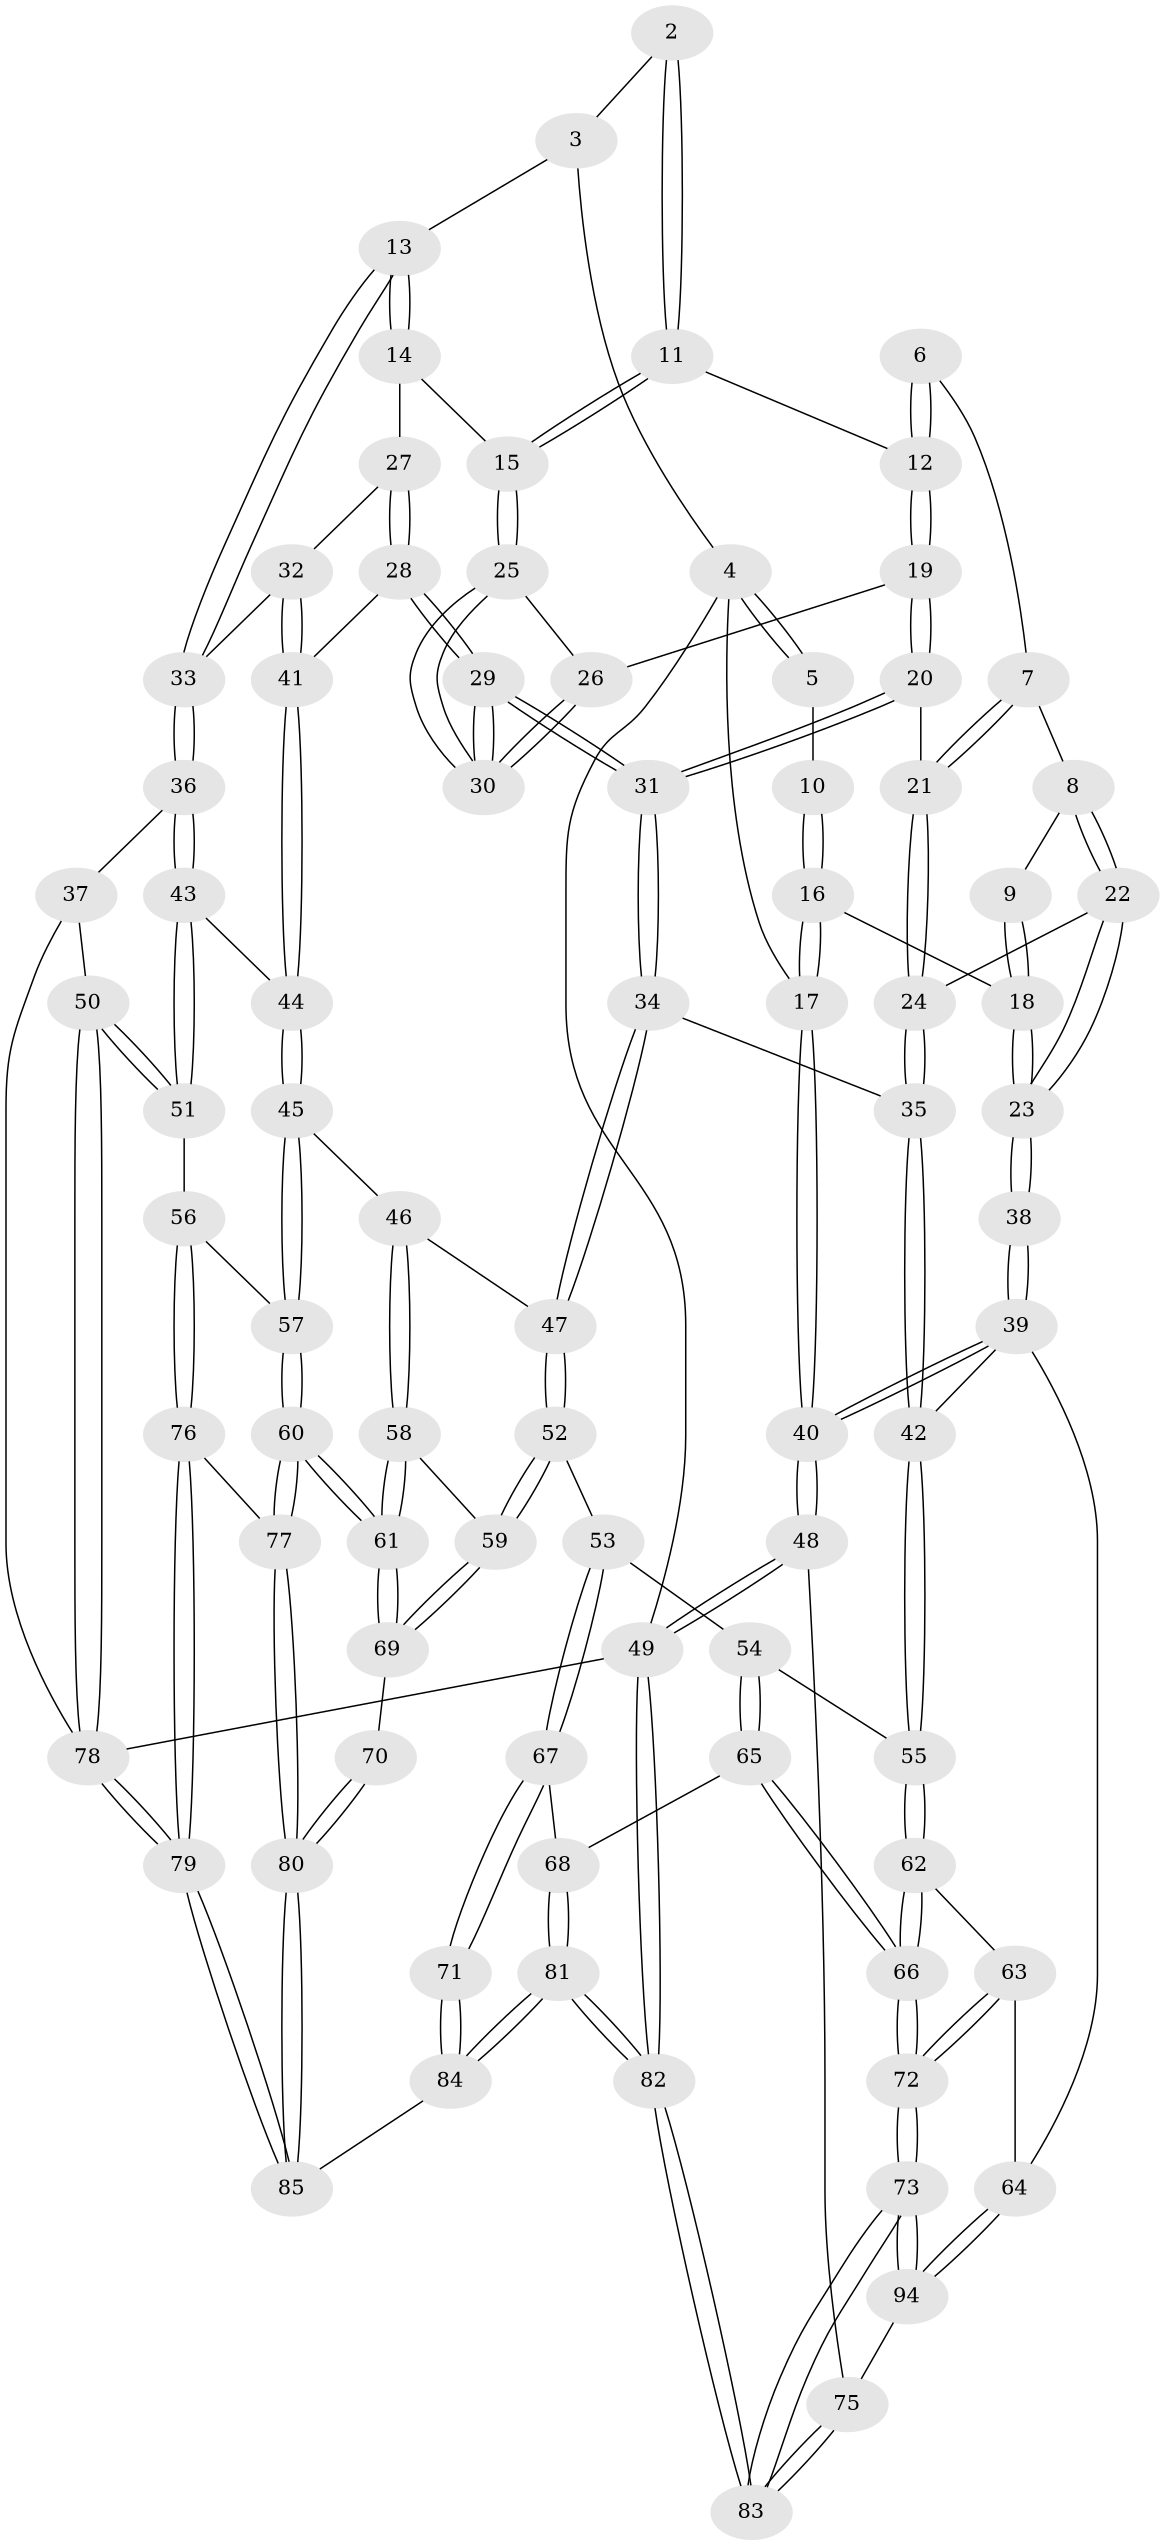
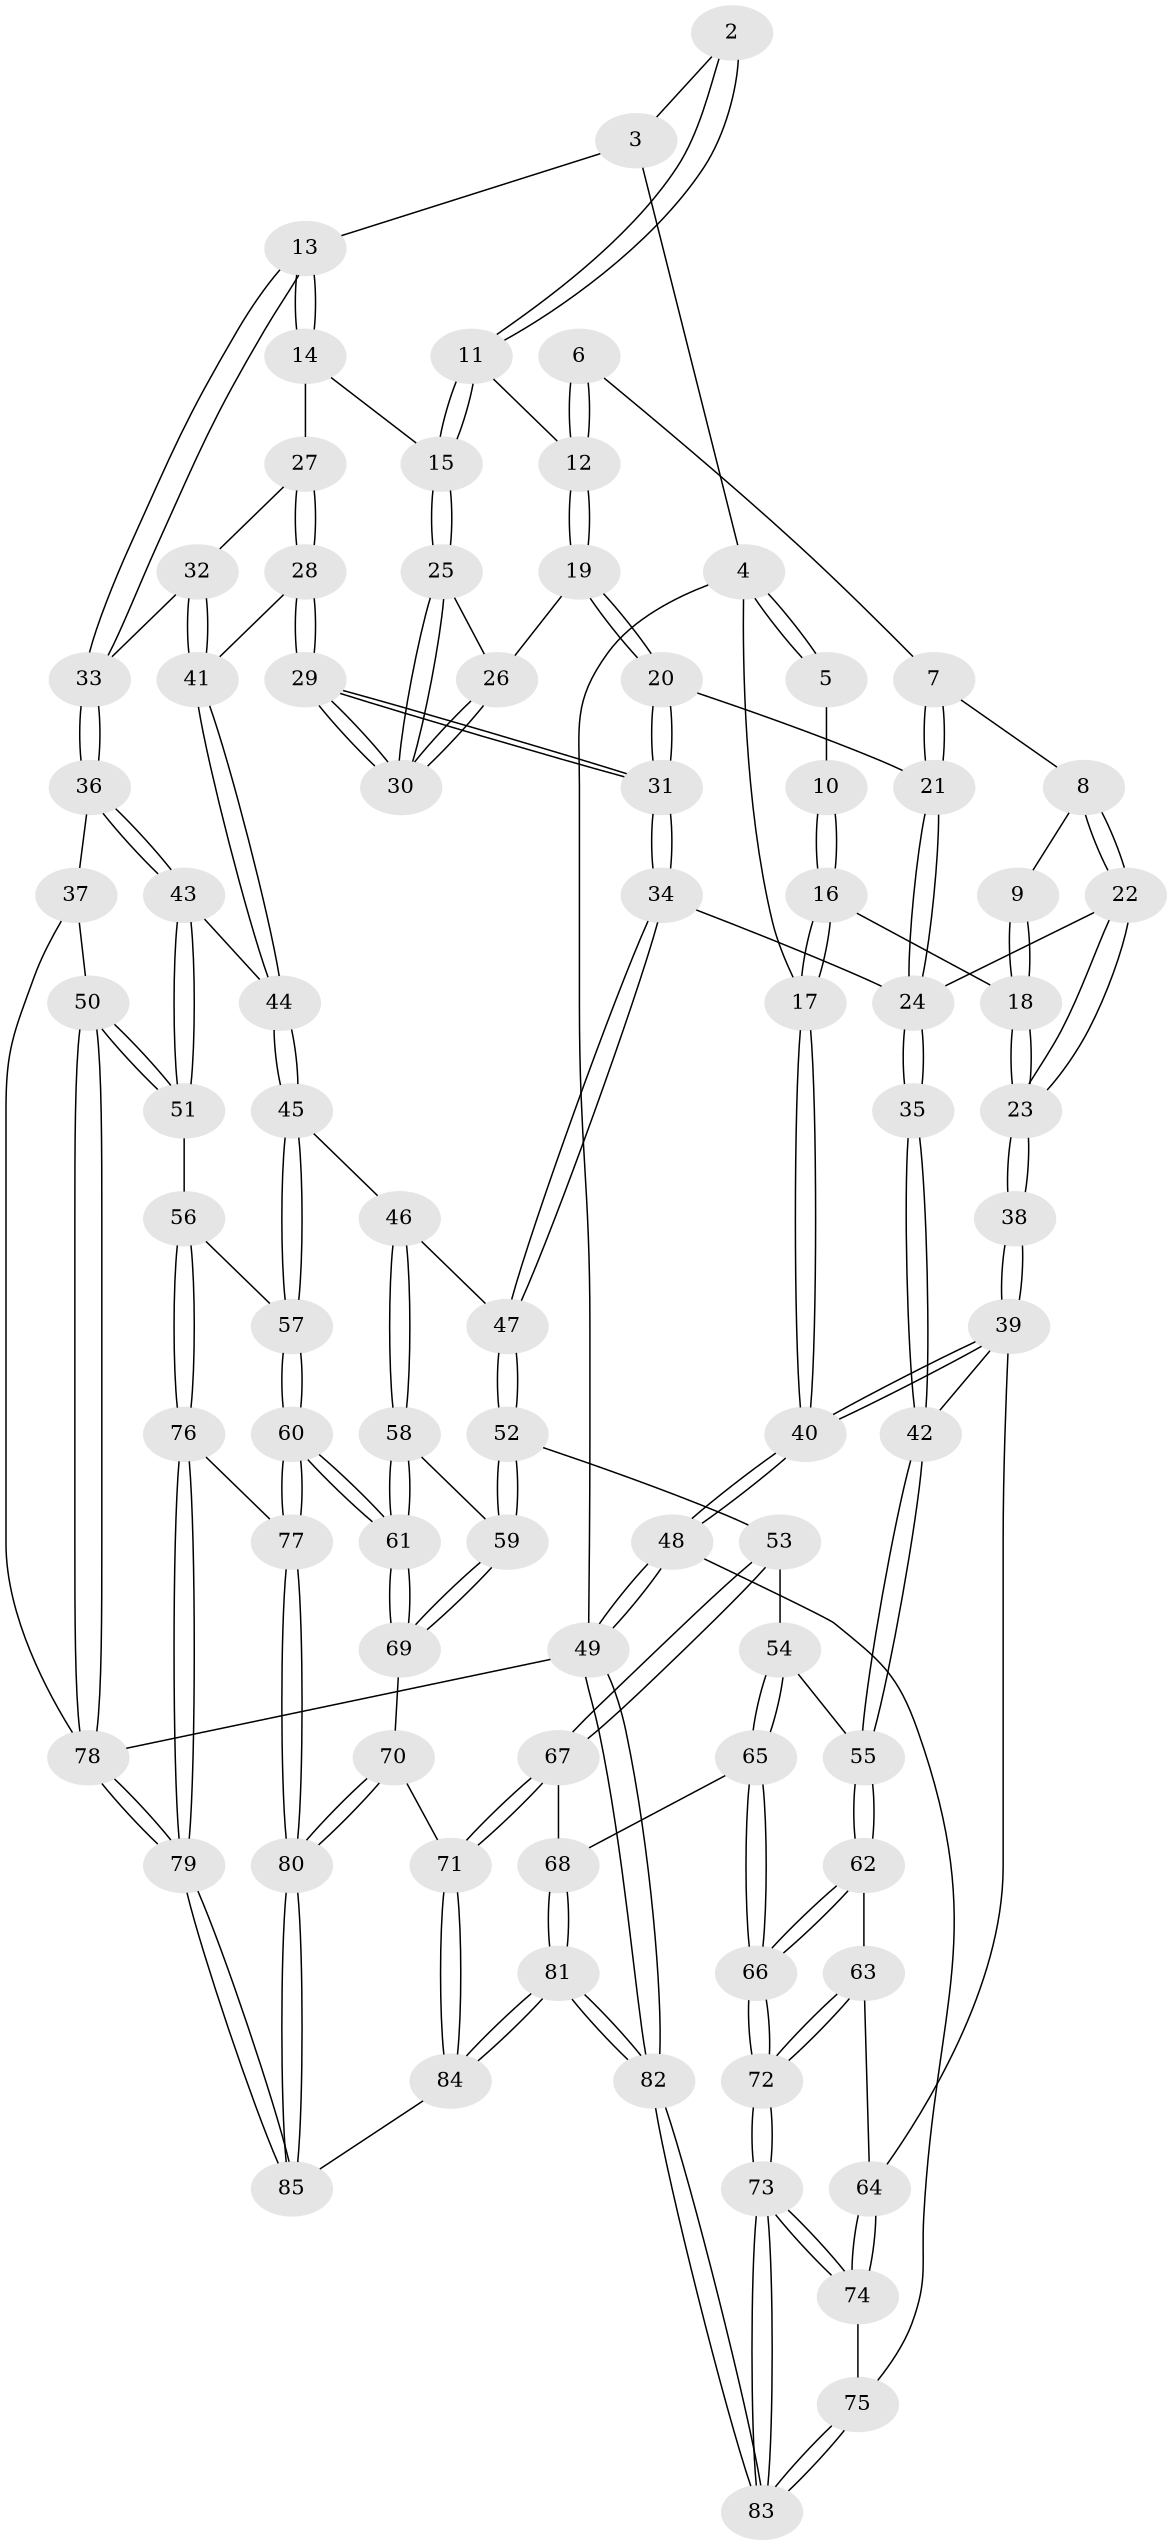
edge "34" -- "35": now "34" -- "24"
edge "70" -- "71": added
node "94": label "94" -> "74"
